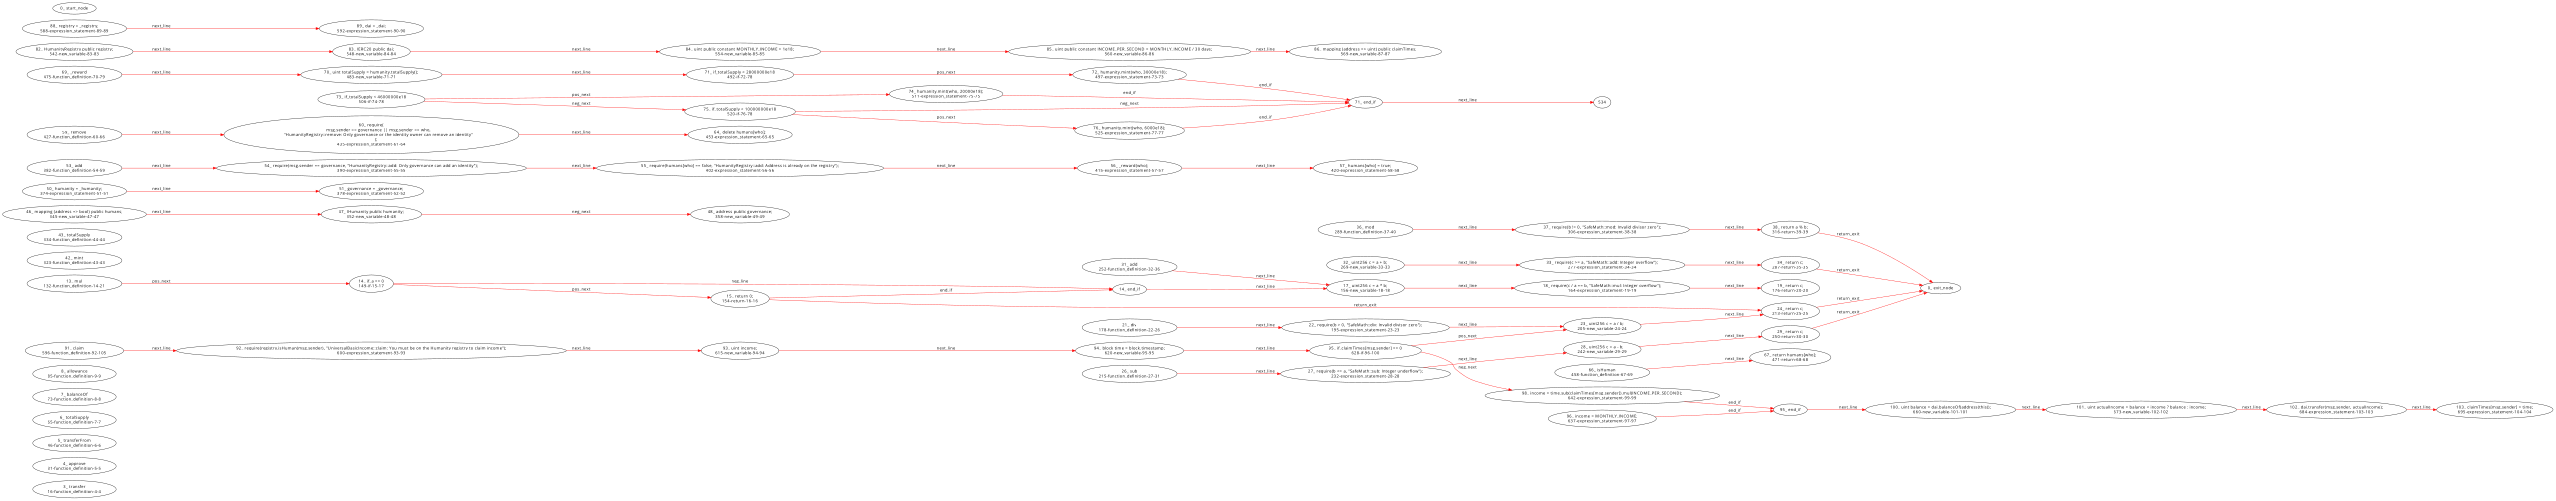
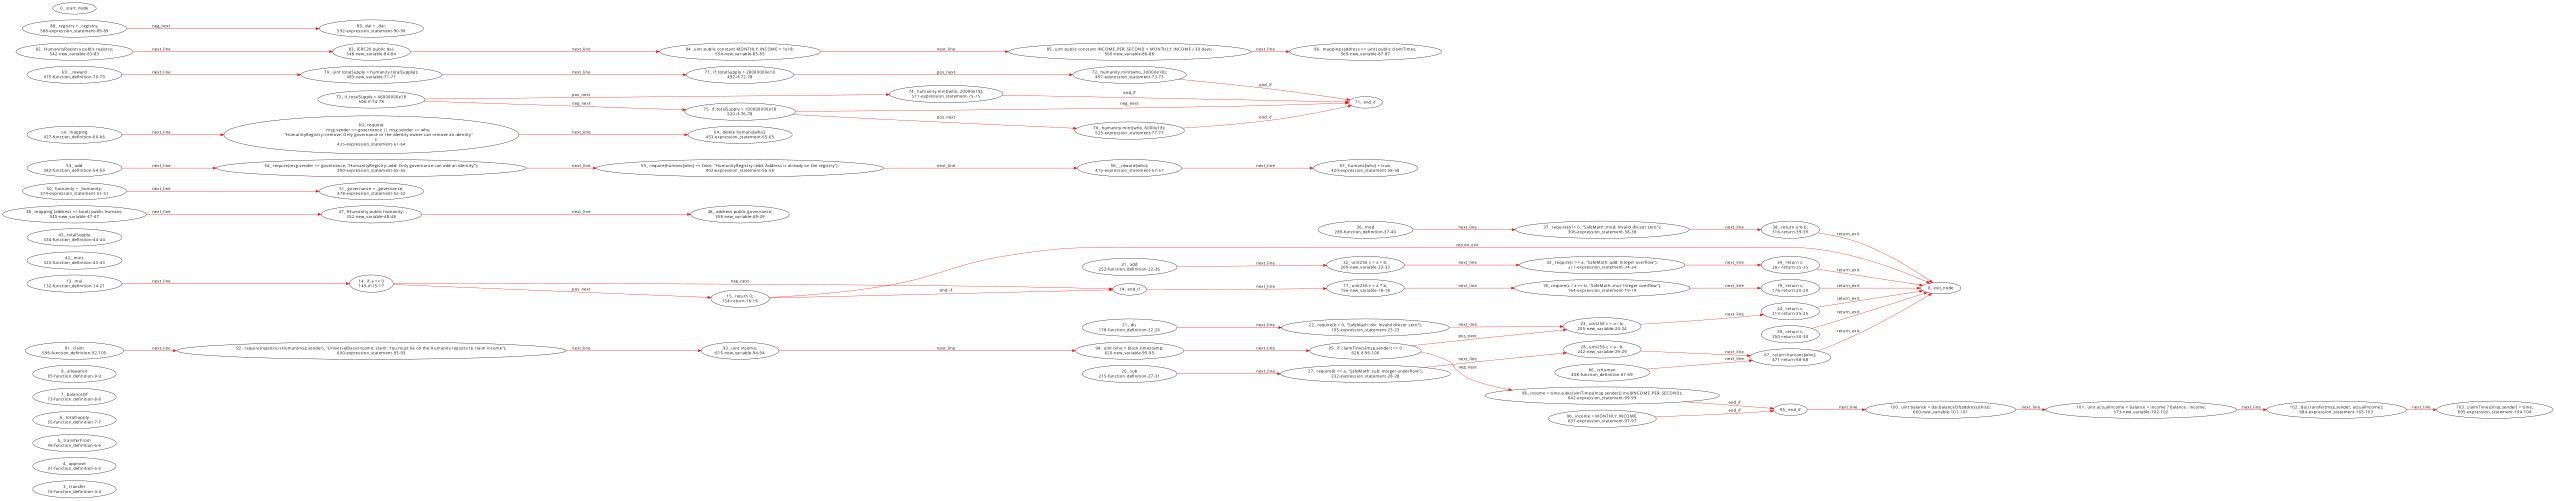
edge "88_ registry = _registry; 588-expression_statement-89-89" -> "89_ dai = _dai; 592-expression_statement-90-90": label "next_line" -> "neg_next"
node "534": removed
node "59_ remove 427-function_definition-60-66": label "59_ remove 427-function_definition-60-66" -> "59_ mapping 427-function_definition-60-66"
edge "47_ IHumanity public humanity; 352-new_variable-48-48" -> "48_ address public governance; 358-new_variable-49-49": label "neg_next" -> "next_line"
edge "31_ add 252-function_definition-32-36" -> "17_ uint256 c = a * b; 156-new_variable-18-18": now "31_ add 252-function_definition-32-36" -> "32_ uint256 c = a + b; 269-new_variable-33-33"
edge "13_ mul 132-function_definition-14-21" -> "14_ if_a == 0 149-if-15-17": label "pos_next" -> "next_line"
edge "14_ if_a == 0 149-if-15-17" -> "14_ end_if": label "neg_line" -> "neg_next"
edge "19_ return c; 176-return-20-20" -> "0_ exit_node": added, label "return_exit"
edge "15_ return 0; 154-return-16-16" -> "24_ return c; 213-return-25-25": now "15_ return 0; 154-return-16-16" -> "0_ exit_node"
edge "67_ return humans[who]; 471-return-68-68" -> "0_ exit_node": added, label "return_exit"
edge "28_ uint256 c = a - b; 242-new_variable-29-29" -> "29_ return c; 250-return-30-30": now "28_ uint256 c = a - b; 242-new_variable-29-29" -> "67_ return humans[who]; 471-return-68-68"
node "94_ block time = block.timestamp; 620-new_variable-95-95": label "94_ block time = block.timestamp; 620-new_variable-95-95" -> "94_ uint time = block.timestamp; 620-new_variable-95-95"
